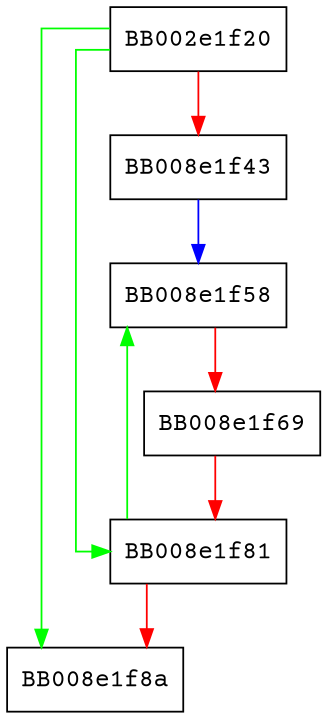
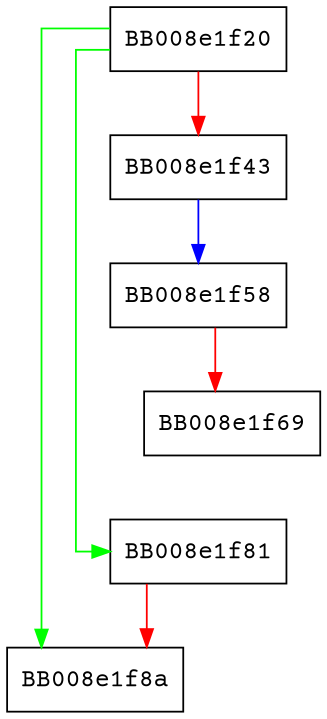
node "BB002e1f20": label "BB002e1f20" -> "BB008e1f20"
edge "BB008e1f81" -> "BB008e1f58": removed
edge "BB008e1f69" -> "BB008e1f81": removed
